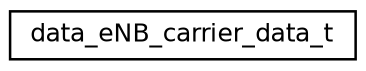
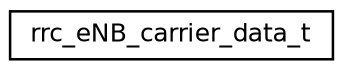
node "data_eNB_carrier_data_t": label "data_eNB_carrier_data_t" -> "rrc_eNB_carrier_data_t"
